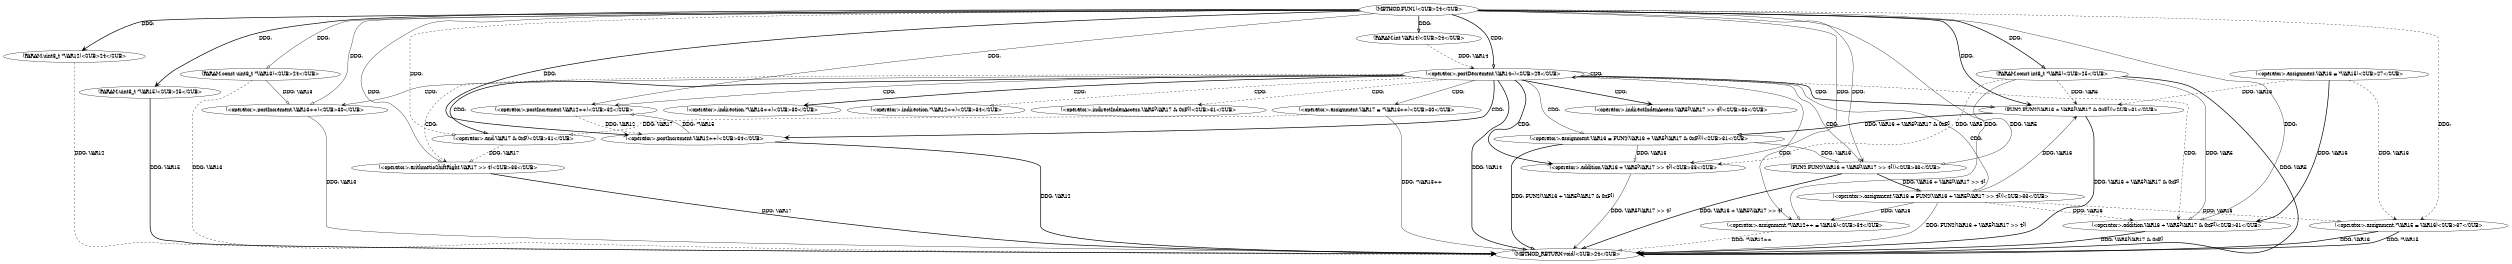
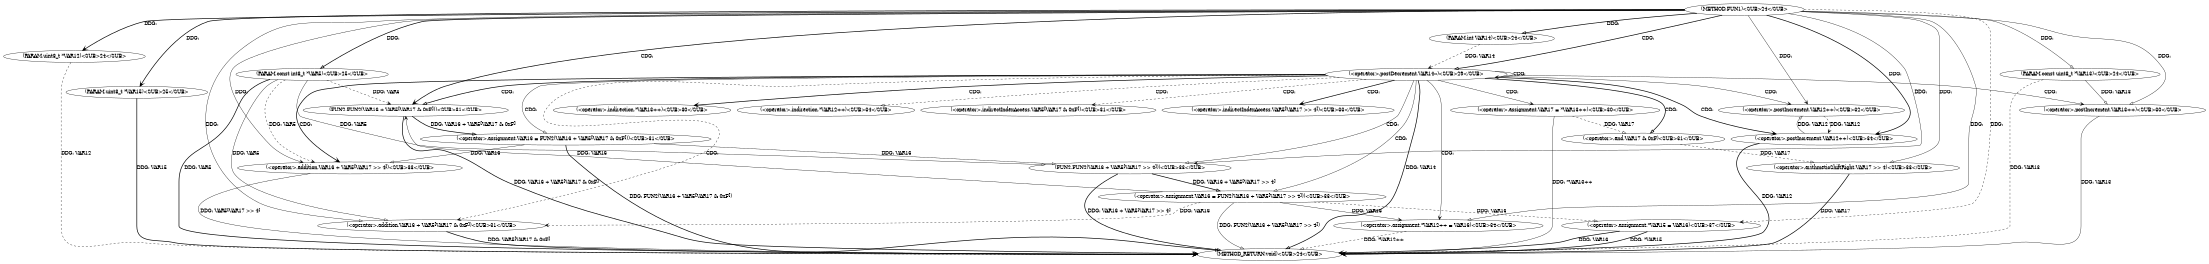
edge "(METHOD,FUN1)<SUB>24</SUB>" -> "(<operator>.and,VAR17 & 0xF)<SUB>31</SUB>": removed, label "DDG:"
edge "(METHOD,FUN1)<SUB>24</SUB>" -> "(FUN2,FUN2(VAR16 + VAR5[VAR17 & 0xF]))<SUB>31</SUB>": label "DDG: " -> "CDG: "
node "(<operator>.assignment,VAR16 = *VAR15)<SUB>27</SUB>": removed
edge "(<operator>.postDecrement,VAR14--)<SUB>29</SUB>" -> "(<operator>.arithmeticShiftRight,VAR17 >> 4)<SUB>33</SUB>": removed, label "CDG:"
edge "(<operator>.postIncrement,VAR12++)<SUB>34</SUB>" -> "(<operator>.postIncrement,VAR12++)<SUB>32</SUB>": label "DDG: *VAR15" -> "DDG: VAR12"
